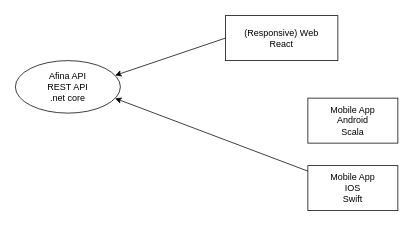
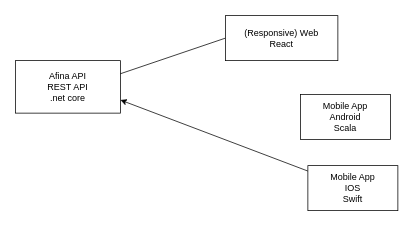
edge "(Responsive) Web React" -> "Afina API REST API .net core": arrowhead classic -> none
node "Afina API REST API .net core": shape ellipse -> rectangle
node "Mobile App Android Scala": moved (353, 120) -> (345, 117)
